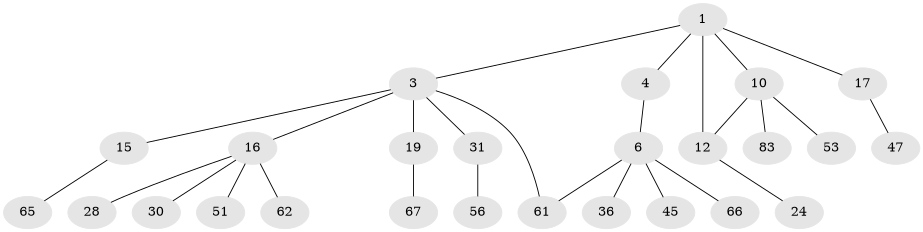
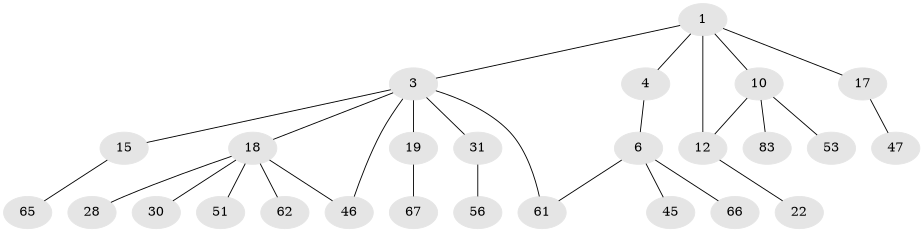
node "16": label "16" -> "18"
node "46": added
node "36": removed
node "24": label "24" -> "22"
